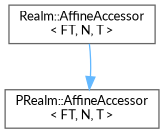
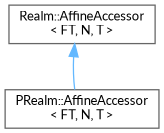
edge "Realm::AffineAccessor < FT, N, T >" -> "PRealm::AffineAccessor < FT, N, T >": reversed
